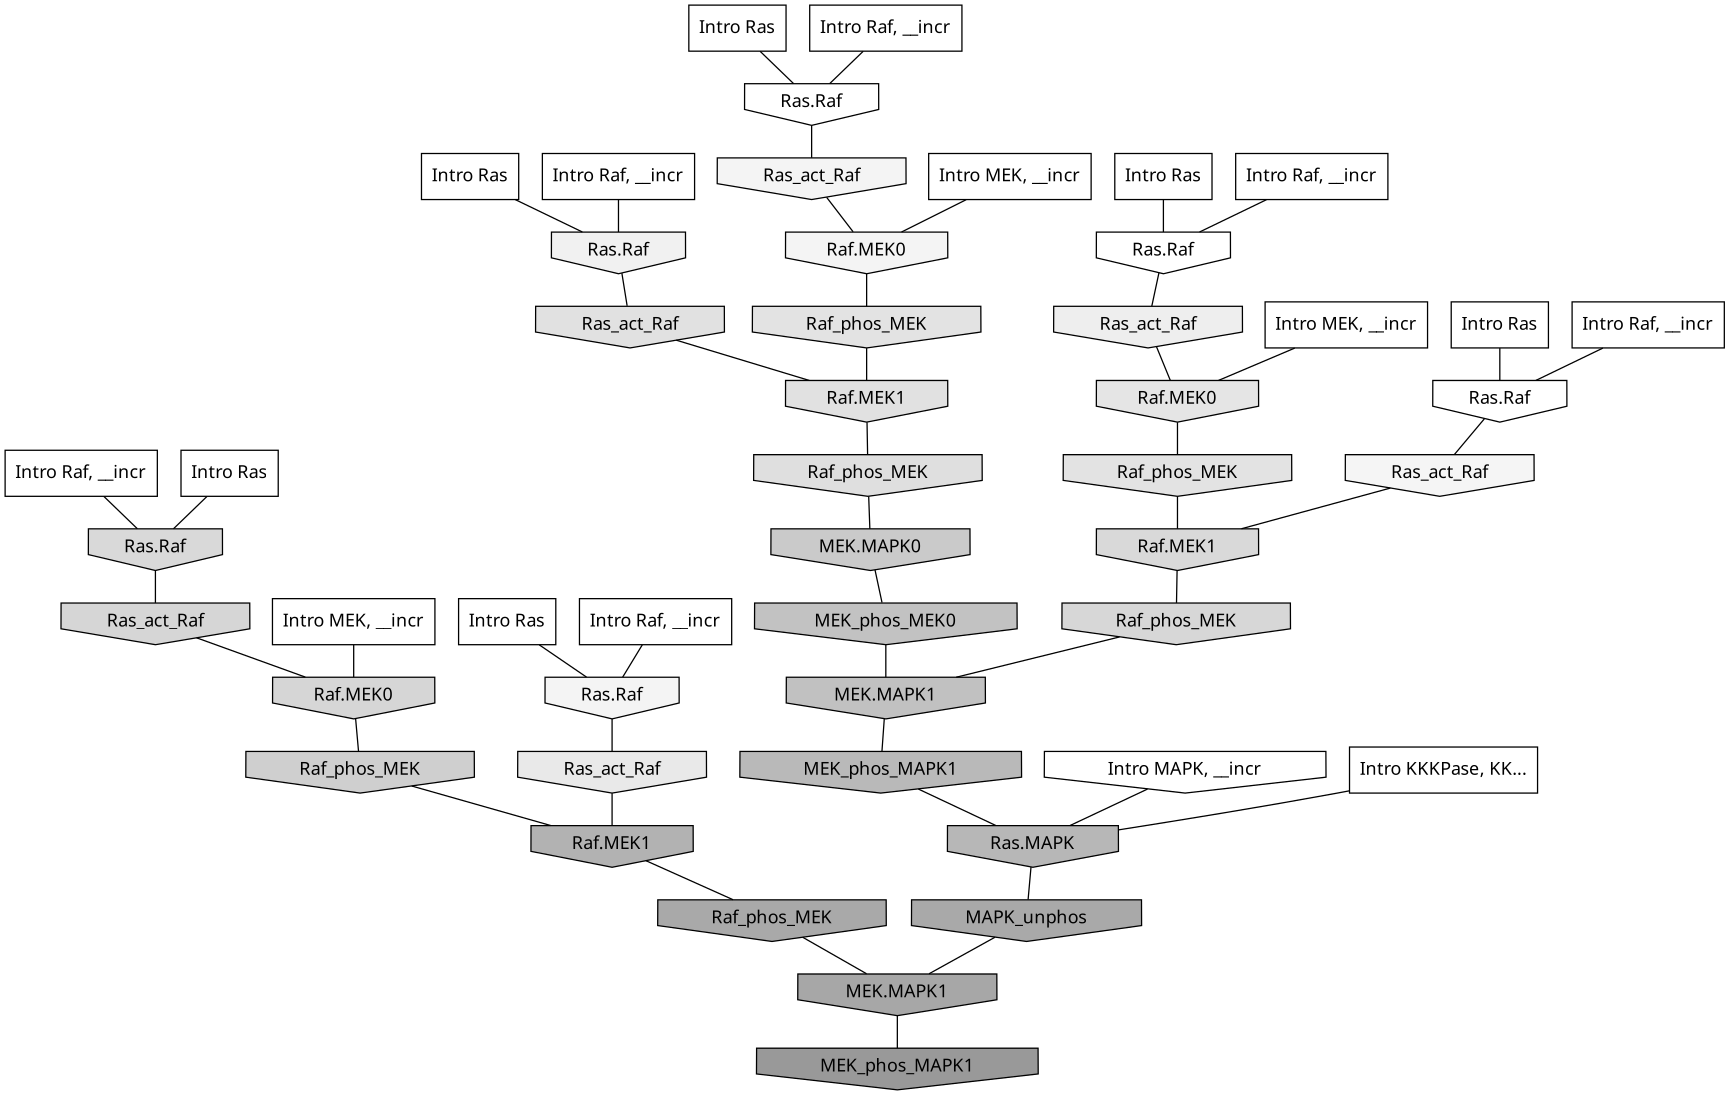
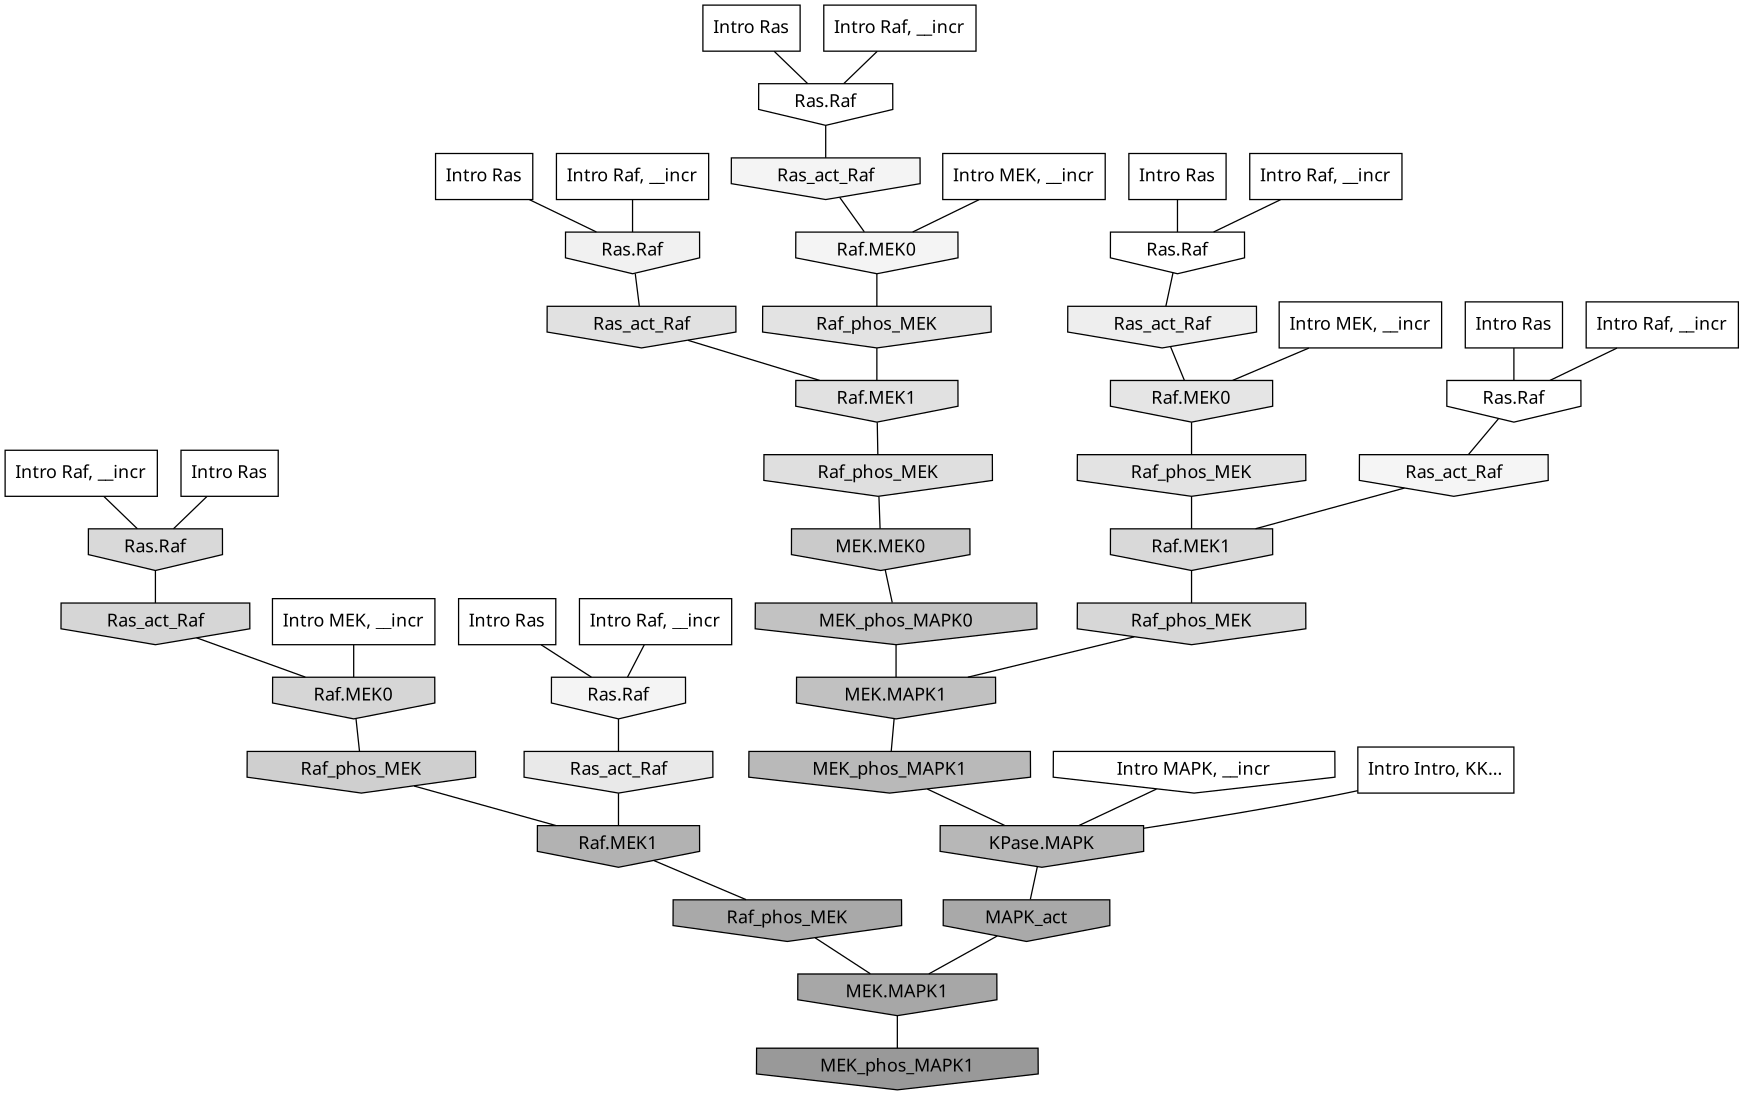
node "MEK.MAPK0": label "MEK.MAPK0" -> "MEK.MEK0"
node "MEK_phos_MEK0": label "MEK_phos_MEK0" -> "MEK_phos_MAPK0"
node "Intro KKKPase, KK...": label "Intro KKKPase, KK..." -> "Intro Intro, KK..."
node "Ras.MAPK": label "Ras.MAPK" -> "KPase.MAPK"
node "MAPK_unphos": label "MAPK_unphos" -> "MAPK_act"
